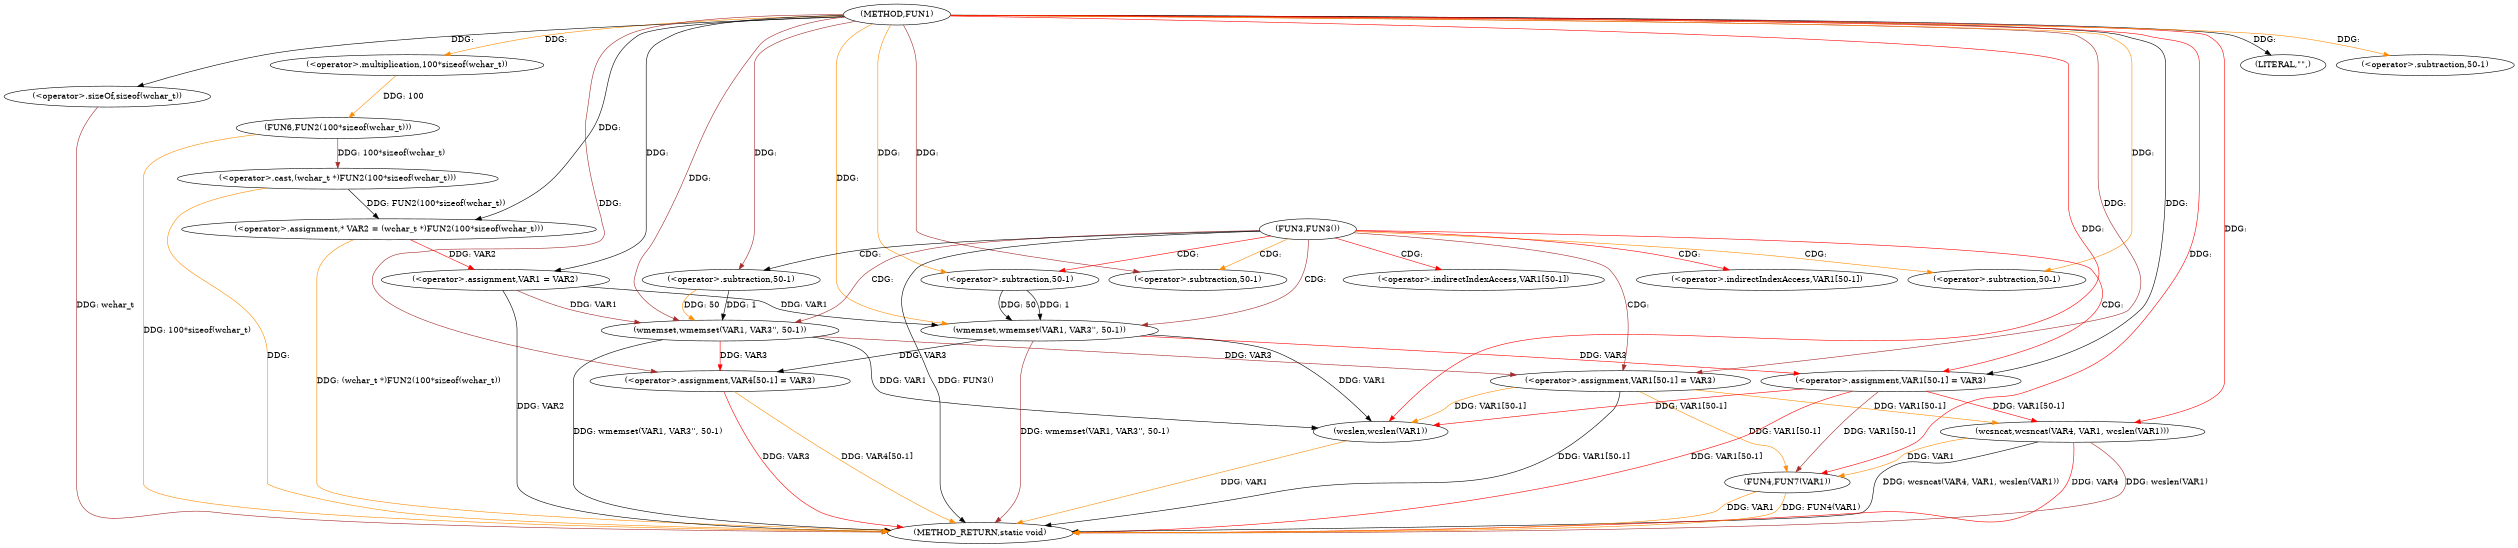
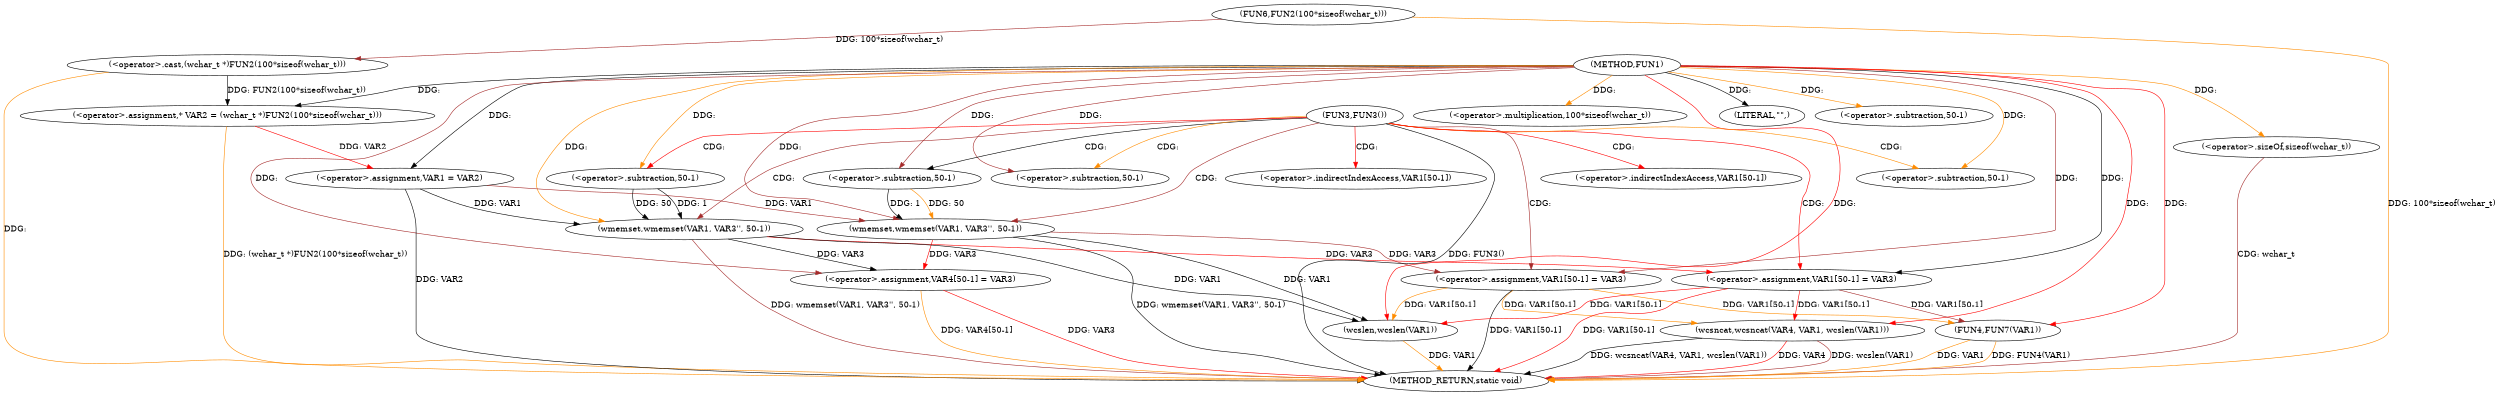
edge "(METHOD,FUN1)" -> "(<operator>.sizeOf,sizeof(wchar_t))": color black -> darkorange
edge "(<operator>.multiplication,100*sizeof(wchar_t))" -> "(FUN6,FUN2(100*sizeof(wchar_t)))": removed, label "DDG: 100"
edge "(<operator>.sizeOf,sizeof(wchar_t))" -> "(METHOD_RETURN,static void)": label "DDG: wchar_t" -> "CDG: wchar_t"
edge "(wcsncat,wcsncat(VAR4, VAR1, wcslen(VAR1)))" -> "(FUN4,FUN7(VAR1))": removed, label "DDG: VAR1"
